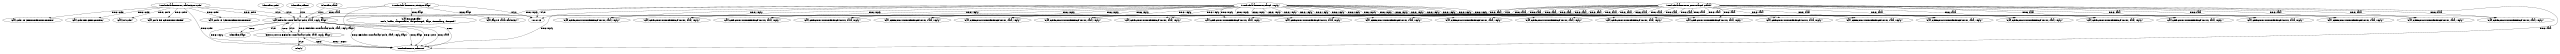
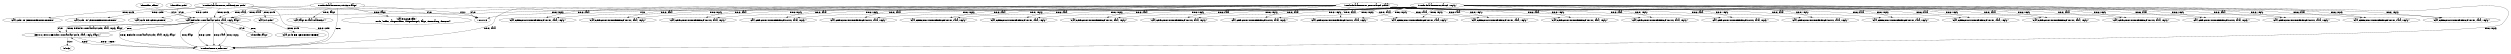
node "(Identifier,data)": removed
edge "(MethodParameterIn,readInt32_t code)" -> "(Call,code == GET_PARAMETER)": now "(Call,int(code))" -> "(Call,code == GET_PARAMETER)"
